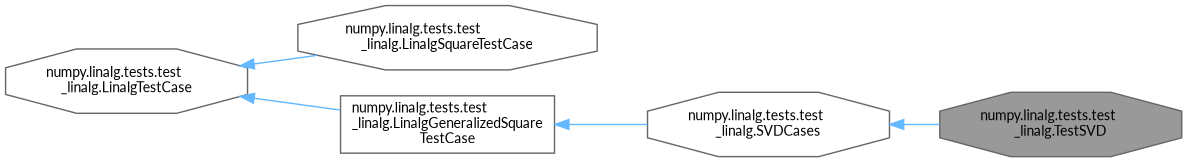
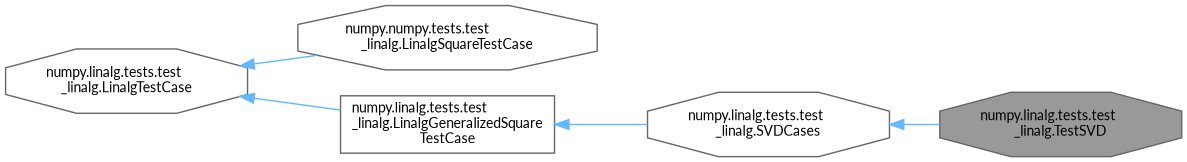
node "numpy.linalg.tests.test _linalg.LinalgSquareTestCase": label "numpy.linalg.tests.test _linalg.LinalgSquareTestCase" -> "numpy.numpy.tests.test _linalg.LinalgSquareTestCase"
